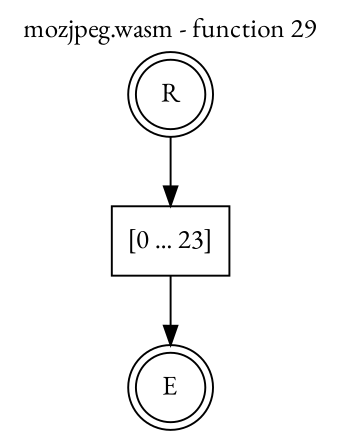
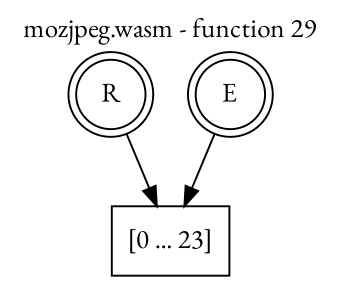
edge "[0 ... 23]" -> "E": reversed
